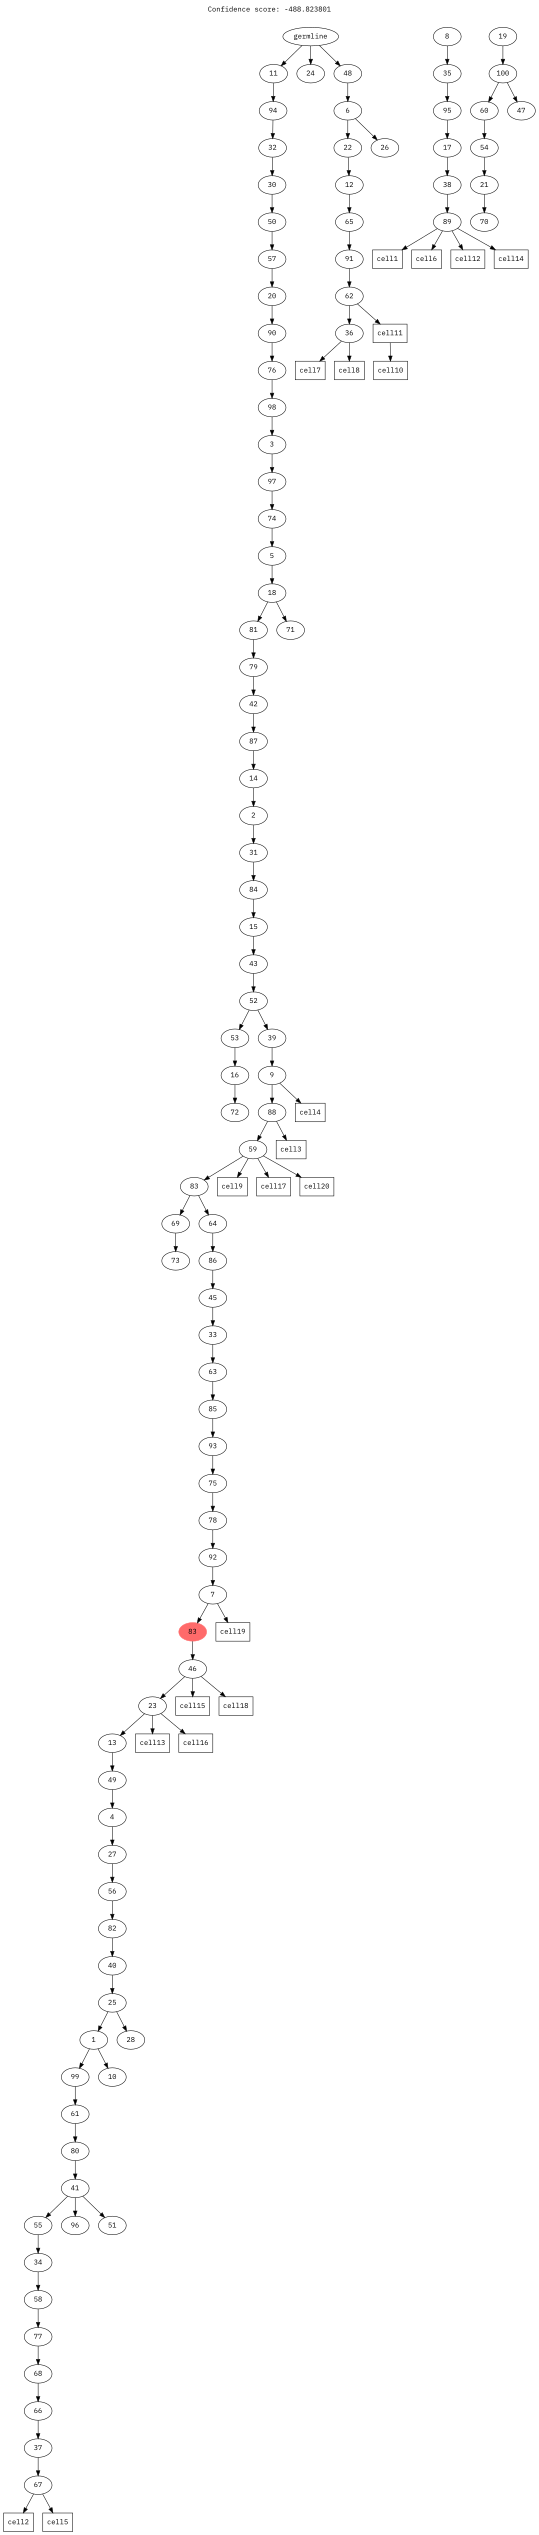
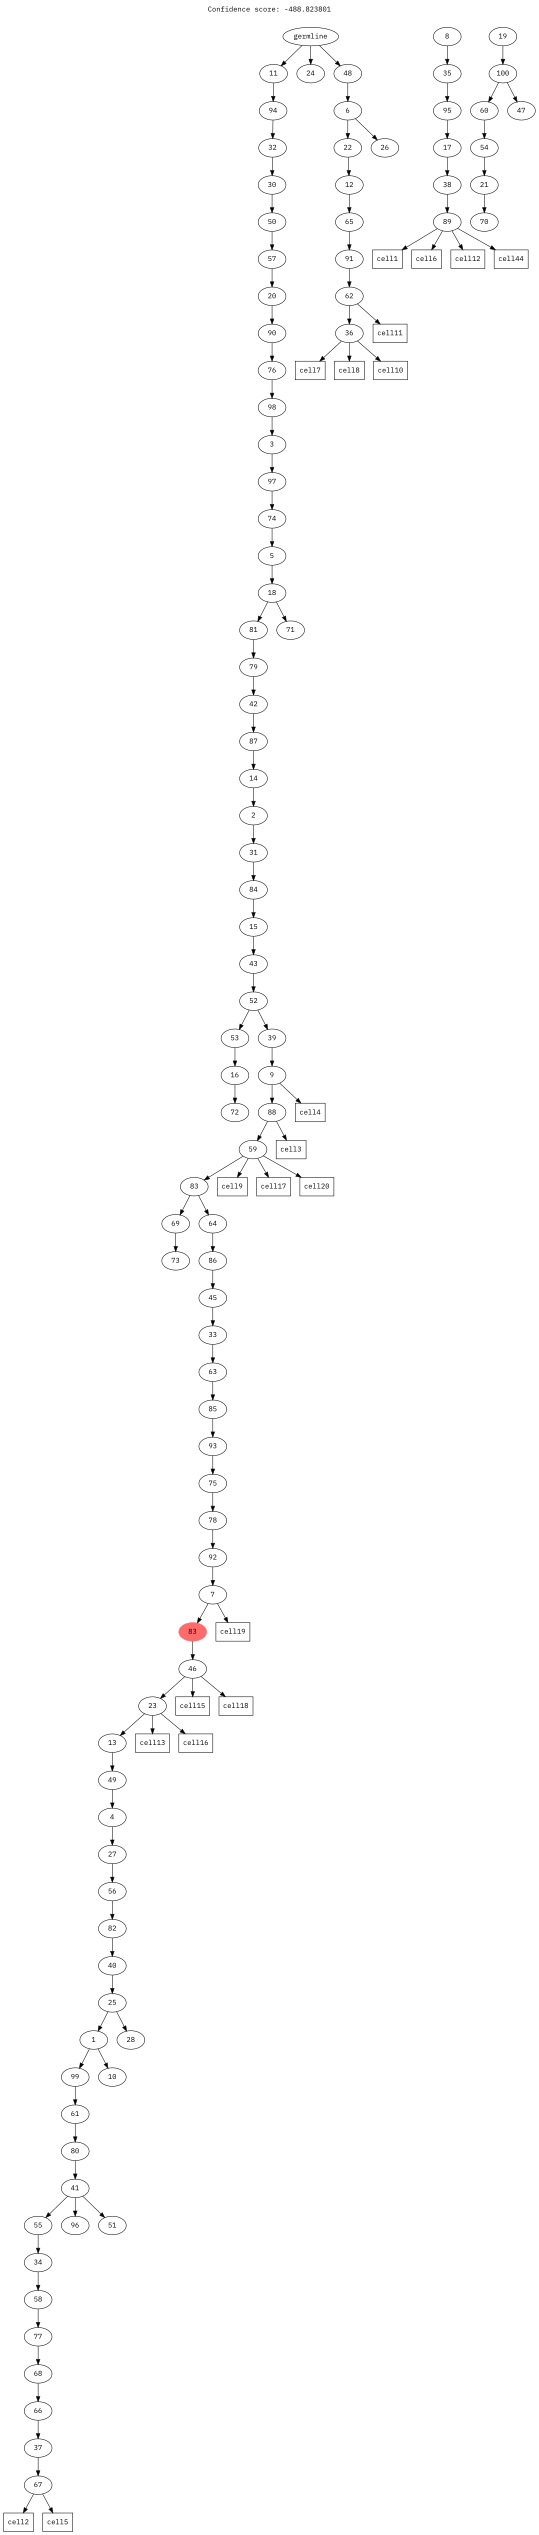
node "cell14": label "cell14" -> "cell44"
edge "cell11" -> "cell10": now "36" -> "cell10"
